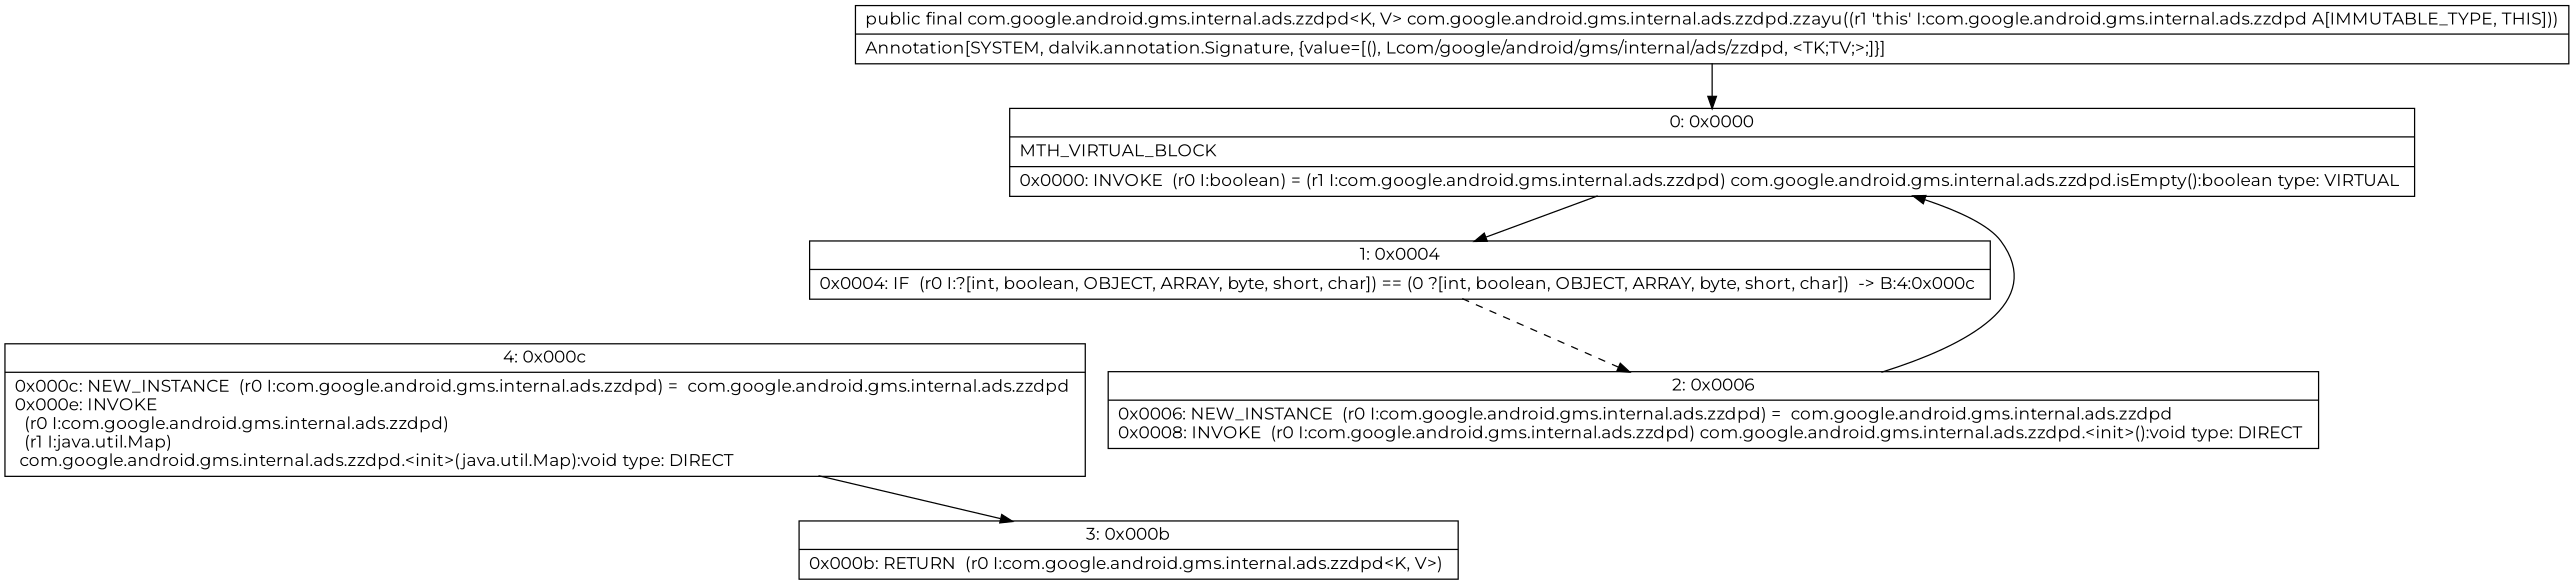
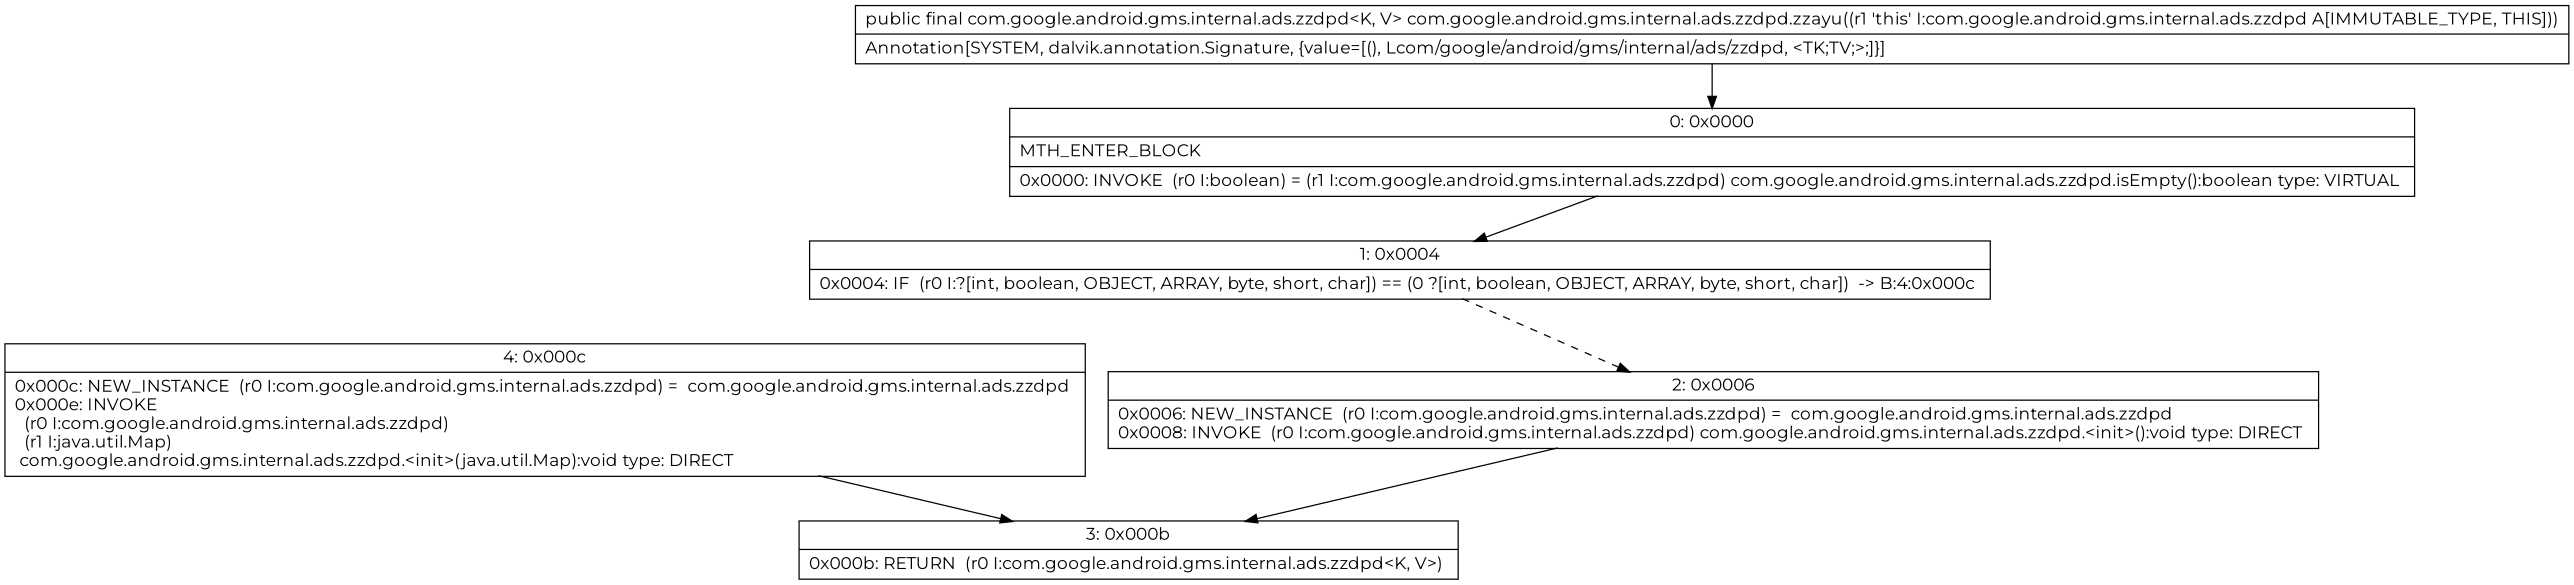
node "0: 0x0000": text "MTH_VIRTUAL_BLOCK" -> "MTH_ENTER_BLOCK"
edge "2: 0x0006" -> "0: 0x0000": now "2: 0x0006" -> "3: 0x000b"
